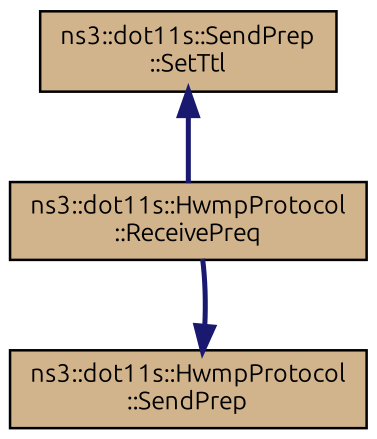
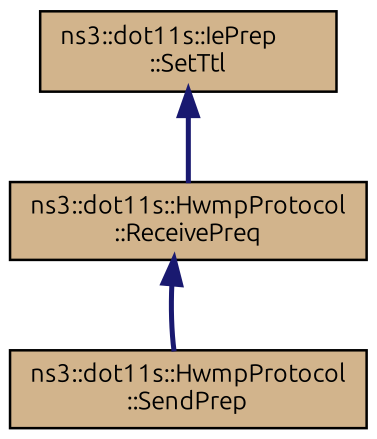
node "ns3::dot11s::SendPrep ::SetTtl": label "ns3::dot11s::SendPrep ::SetTtl" -> "ns3::dot11s::IePrep ::SetTtl"
edge "ns3::dot11s::HwmpProtocol ::ReceivePreq" -> "ns3::dot11s::HwmpProtocol ::SendPrep": reversed
